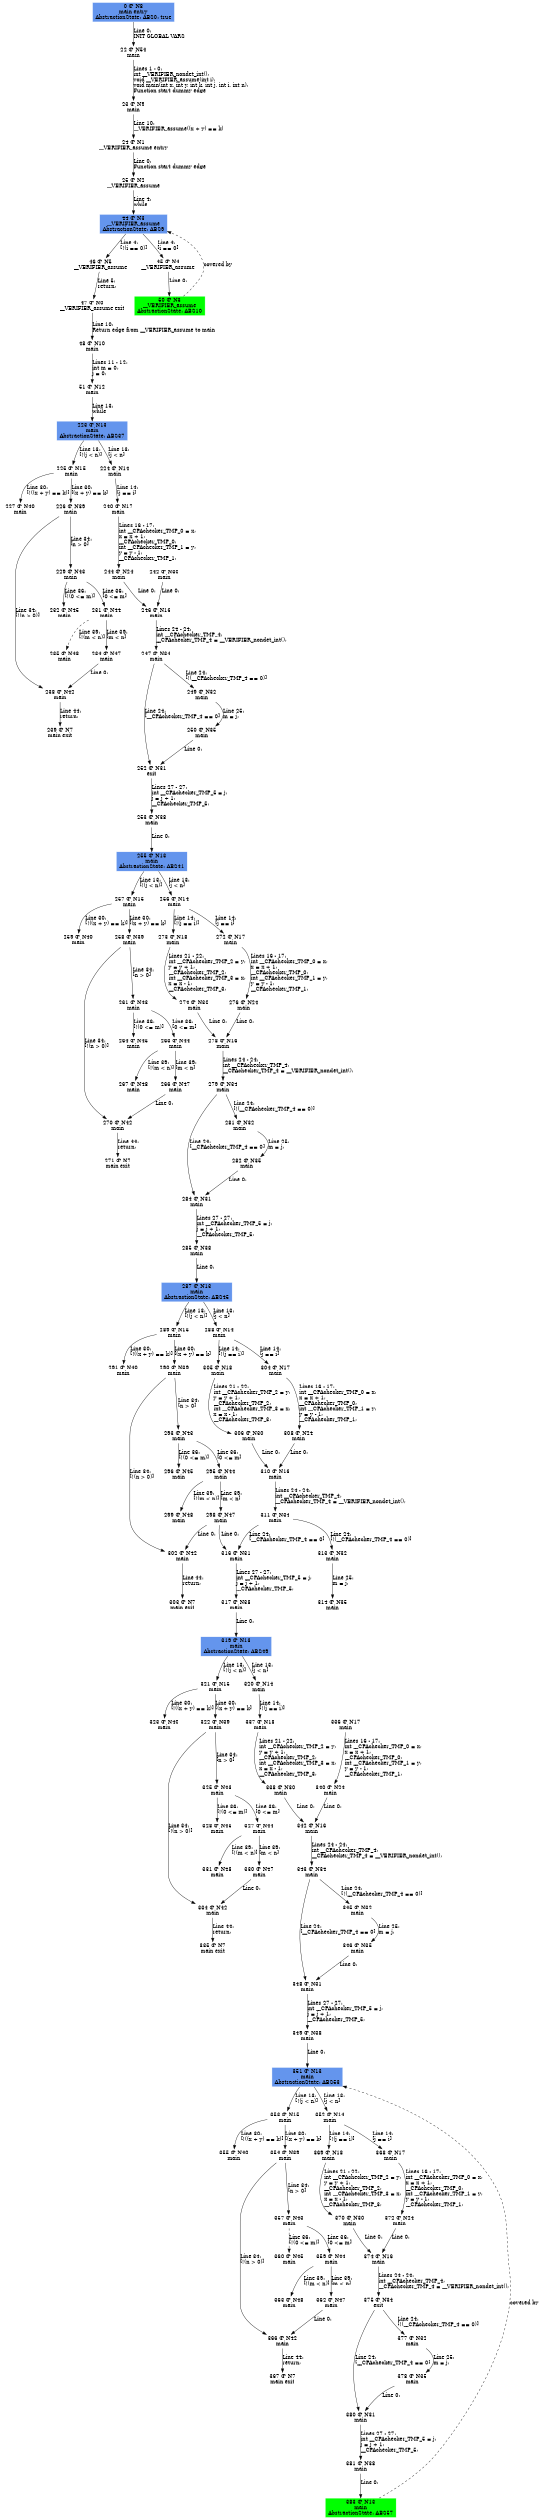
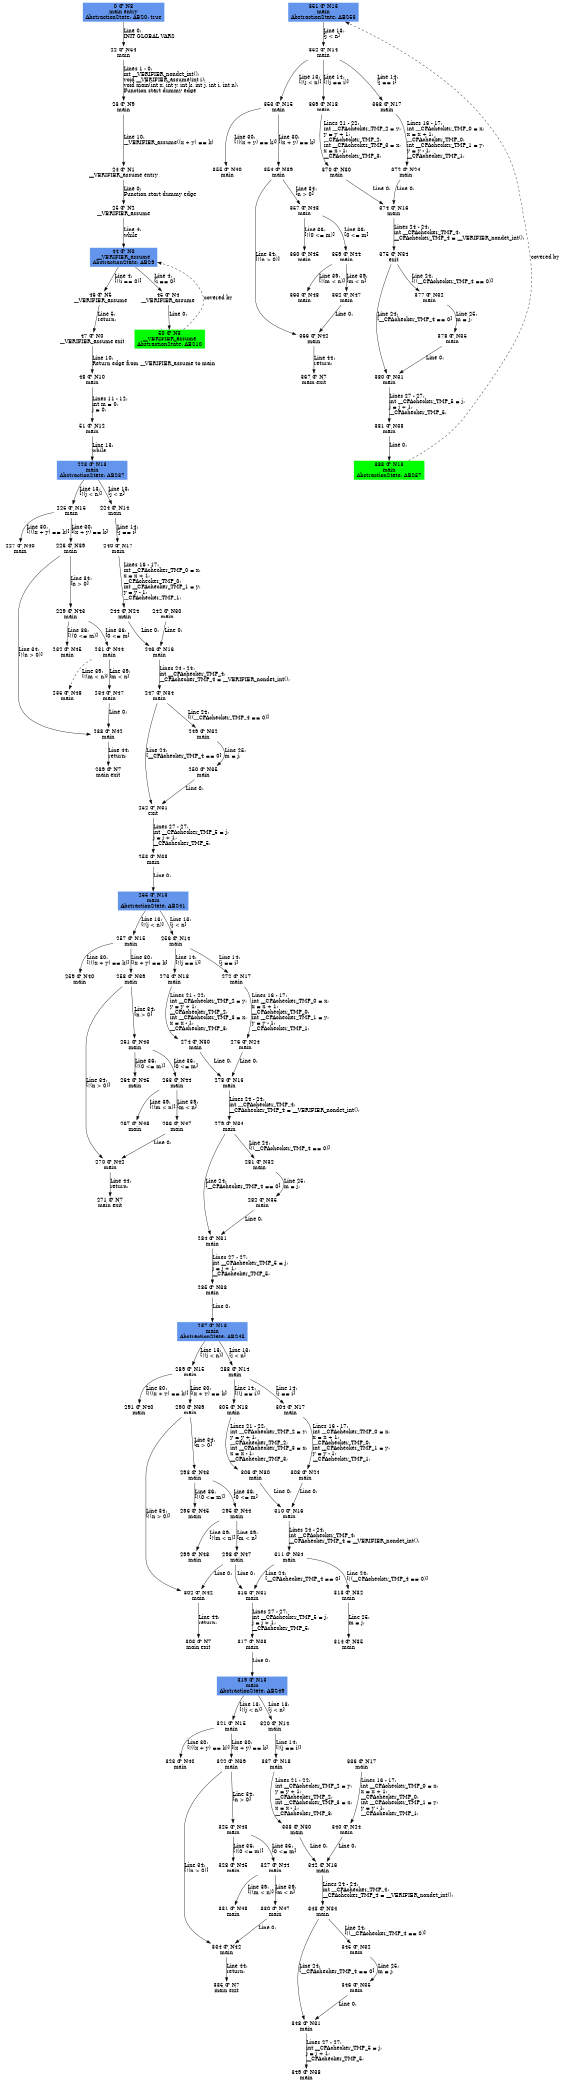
edge "349 @ N38 main" -> "351 @ N13 main AbstractionState: ABS53": removed, label "Line 0:"
edge "351 @ N13 main AbstractionState: ABS53" -> "353 @ N15 main": now "352 @ N14 main" -> "353 @ N15 main"
edge "357 @ N43 main" -> "360 @ N45 main": style dashed -> solid
